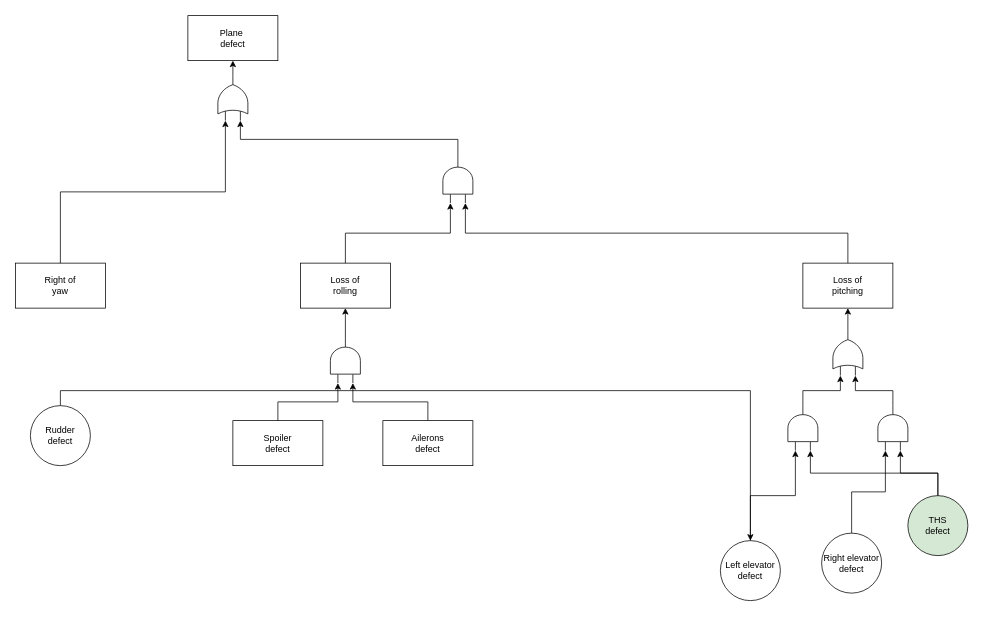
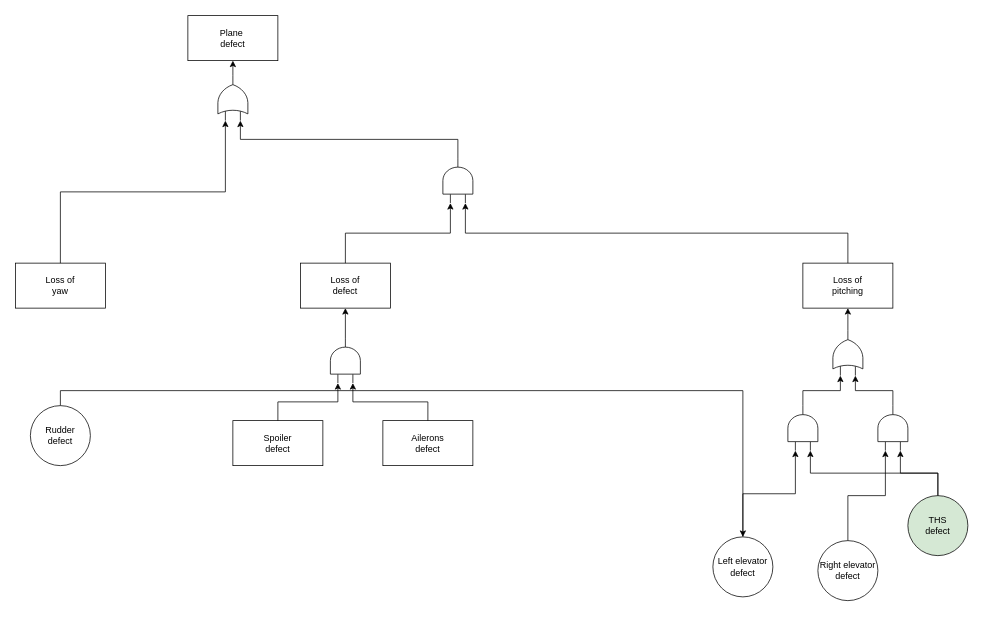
node "Right of yaw": label "Right of yaw" -> "Loss of yaw"
node "Loss of rolling": label "Loss of rolling" -> "Loss of defect"
node "Right elevator defect": moved (852, 563) -> (848, 570)
node "Left elevator defect": moved (750, 570) -> (743, 567)
